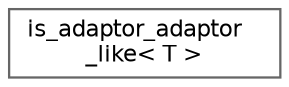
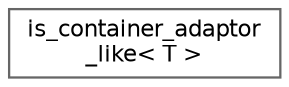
node "is_adaptor_adaptor _like< T >": label "is_adaptor_adaptor _like< T >" -> "is_container_adaptor _like< T >"
